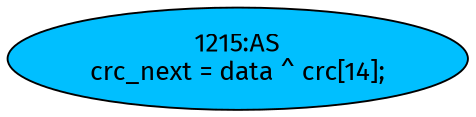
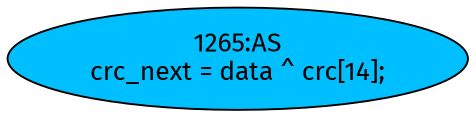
node "1215:AS crc_next = data ^ crc[14];": label "1215:AS crc_next = data ^ crc[14];" -> "1265:AS crc_next = data ^ crc[14];"
